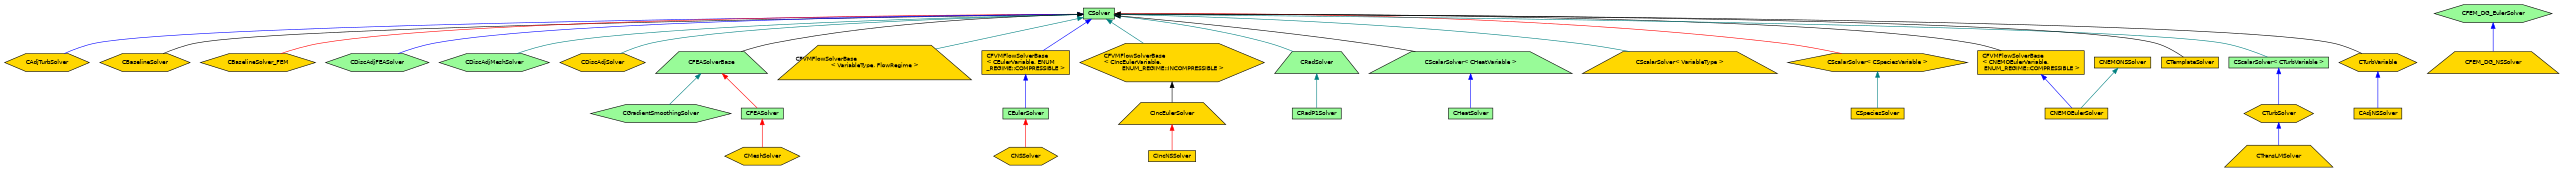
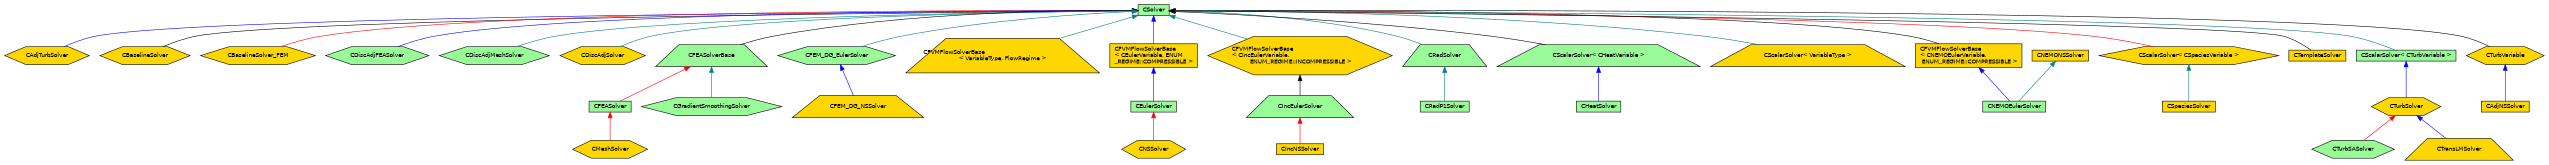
edge "CFEM_DG_EulerSolver" -> "CSolver": added
node "CIncEulerSolver": fillcolor gold -> palegreen
node "CNEMOEulerSolver": fillcolor gold -> palegreen
node "CTurbSASolver": added
